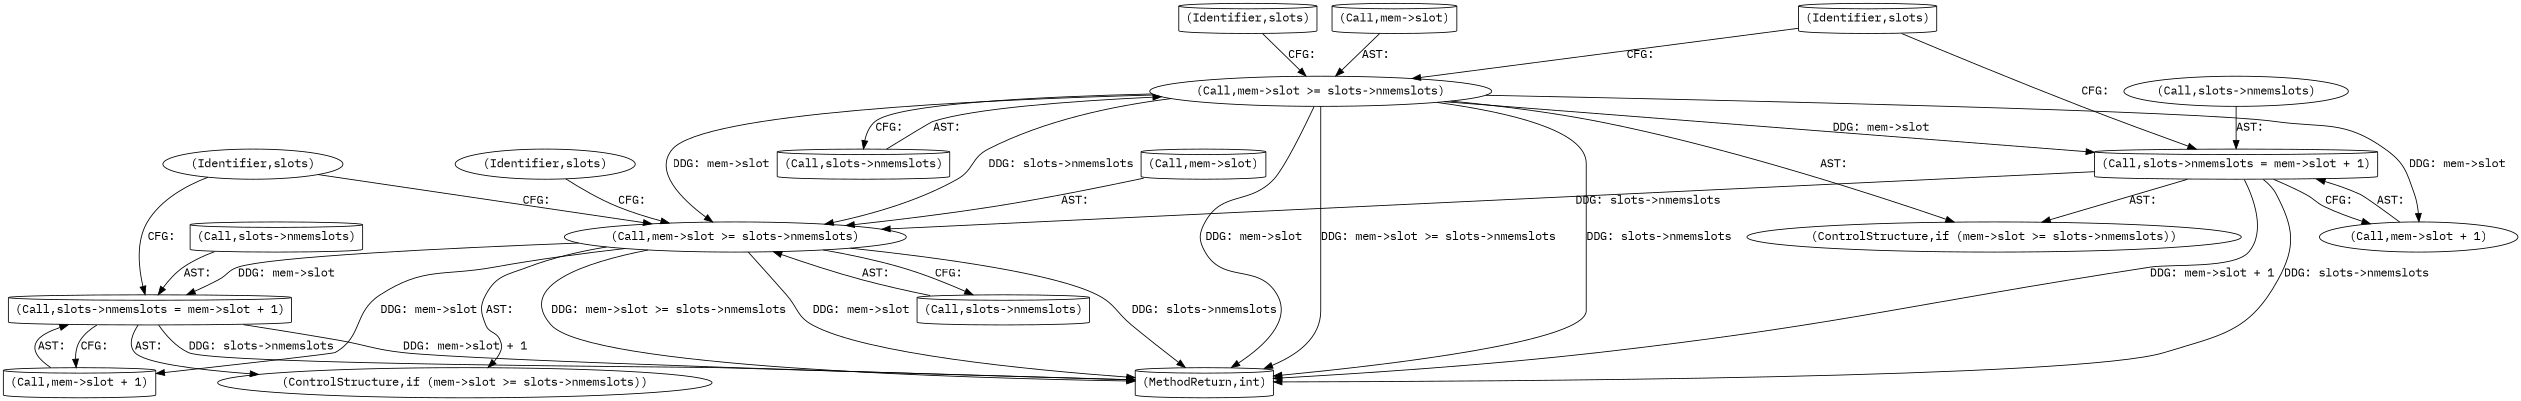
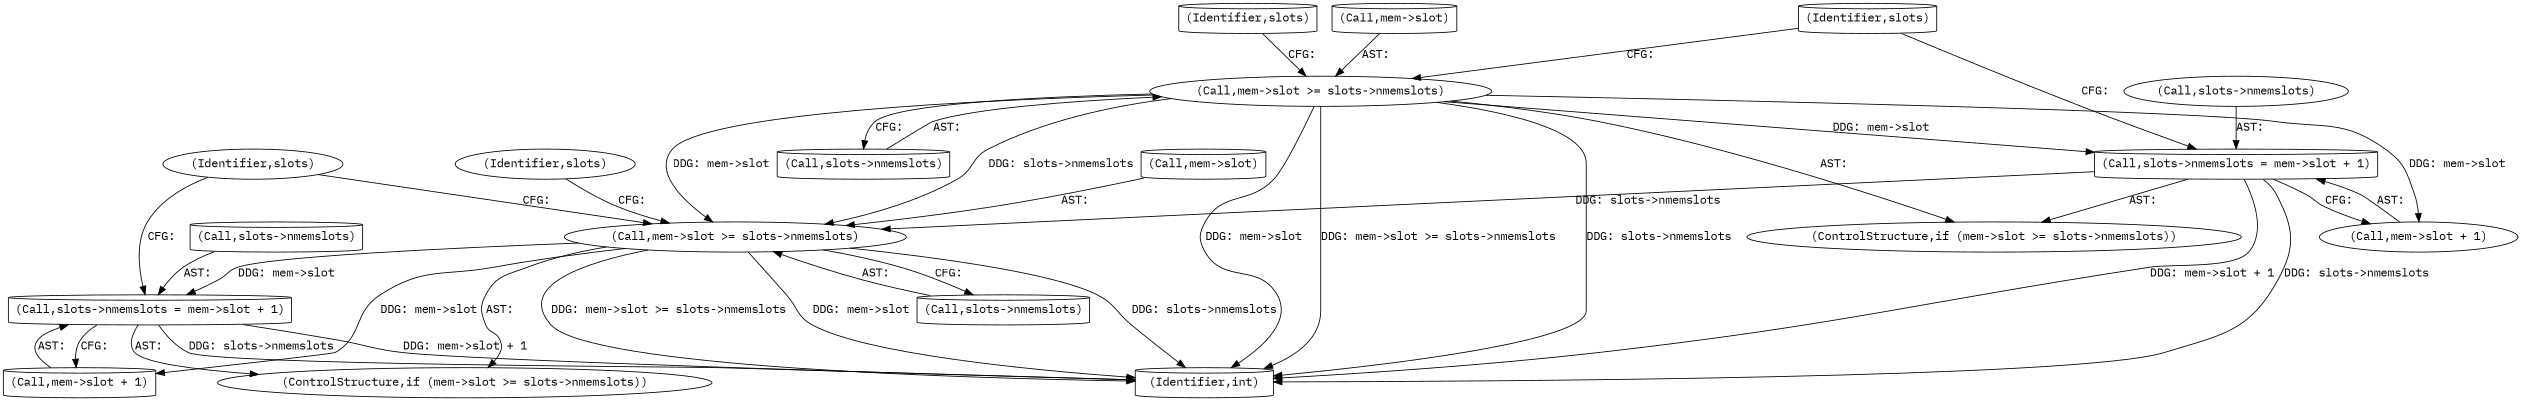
node "(MethodReturn,int)": label "(MethodReturn,int)" -> "(Identifier,int)"
